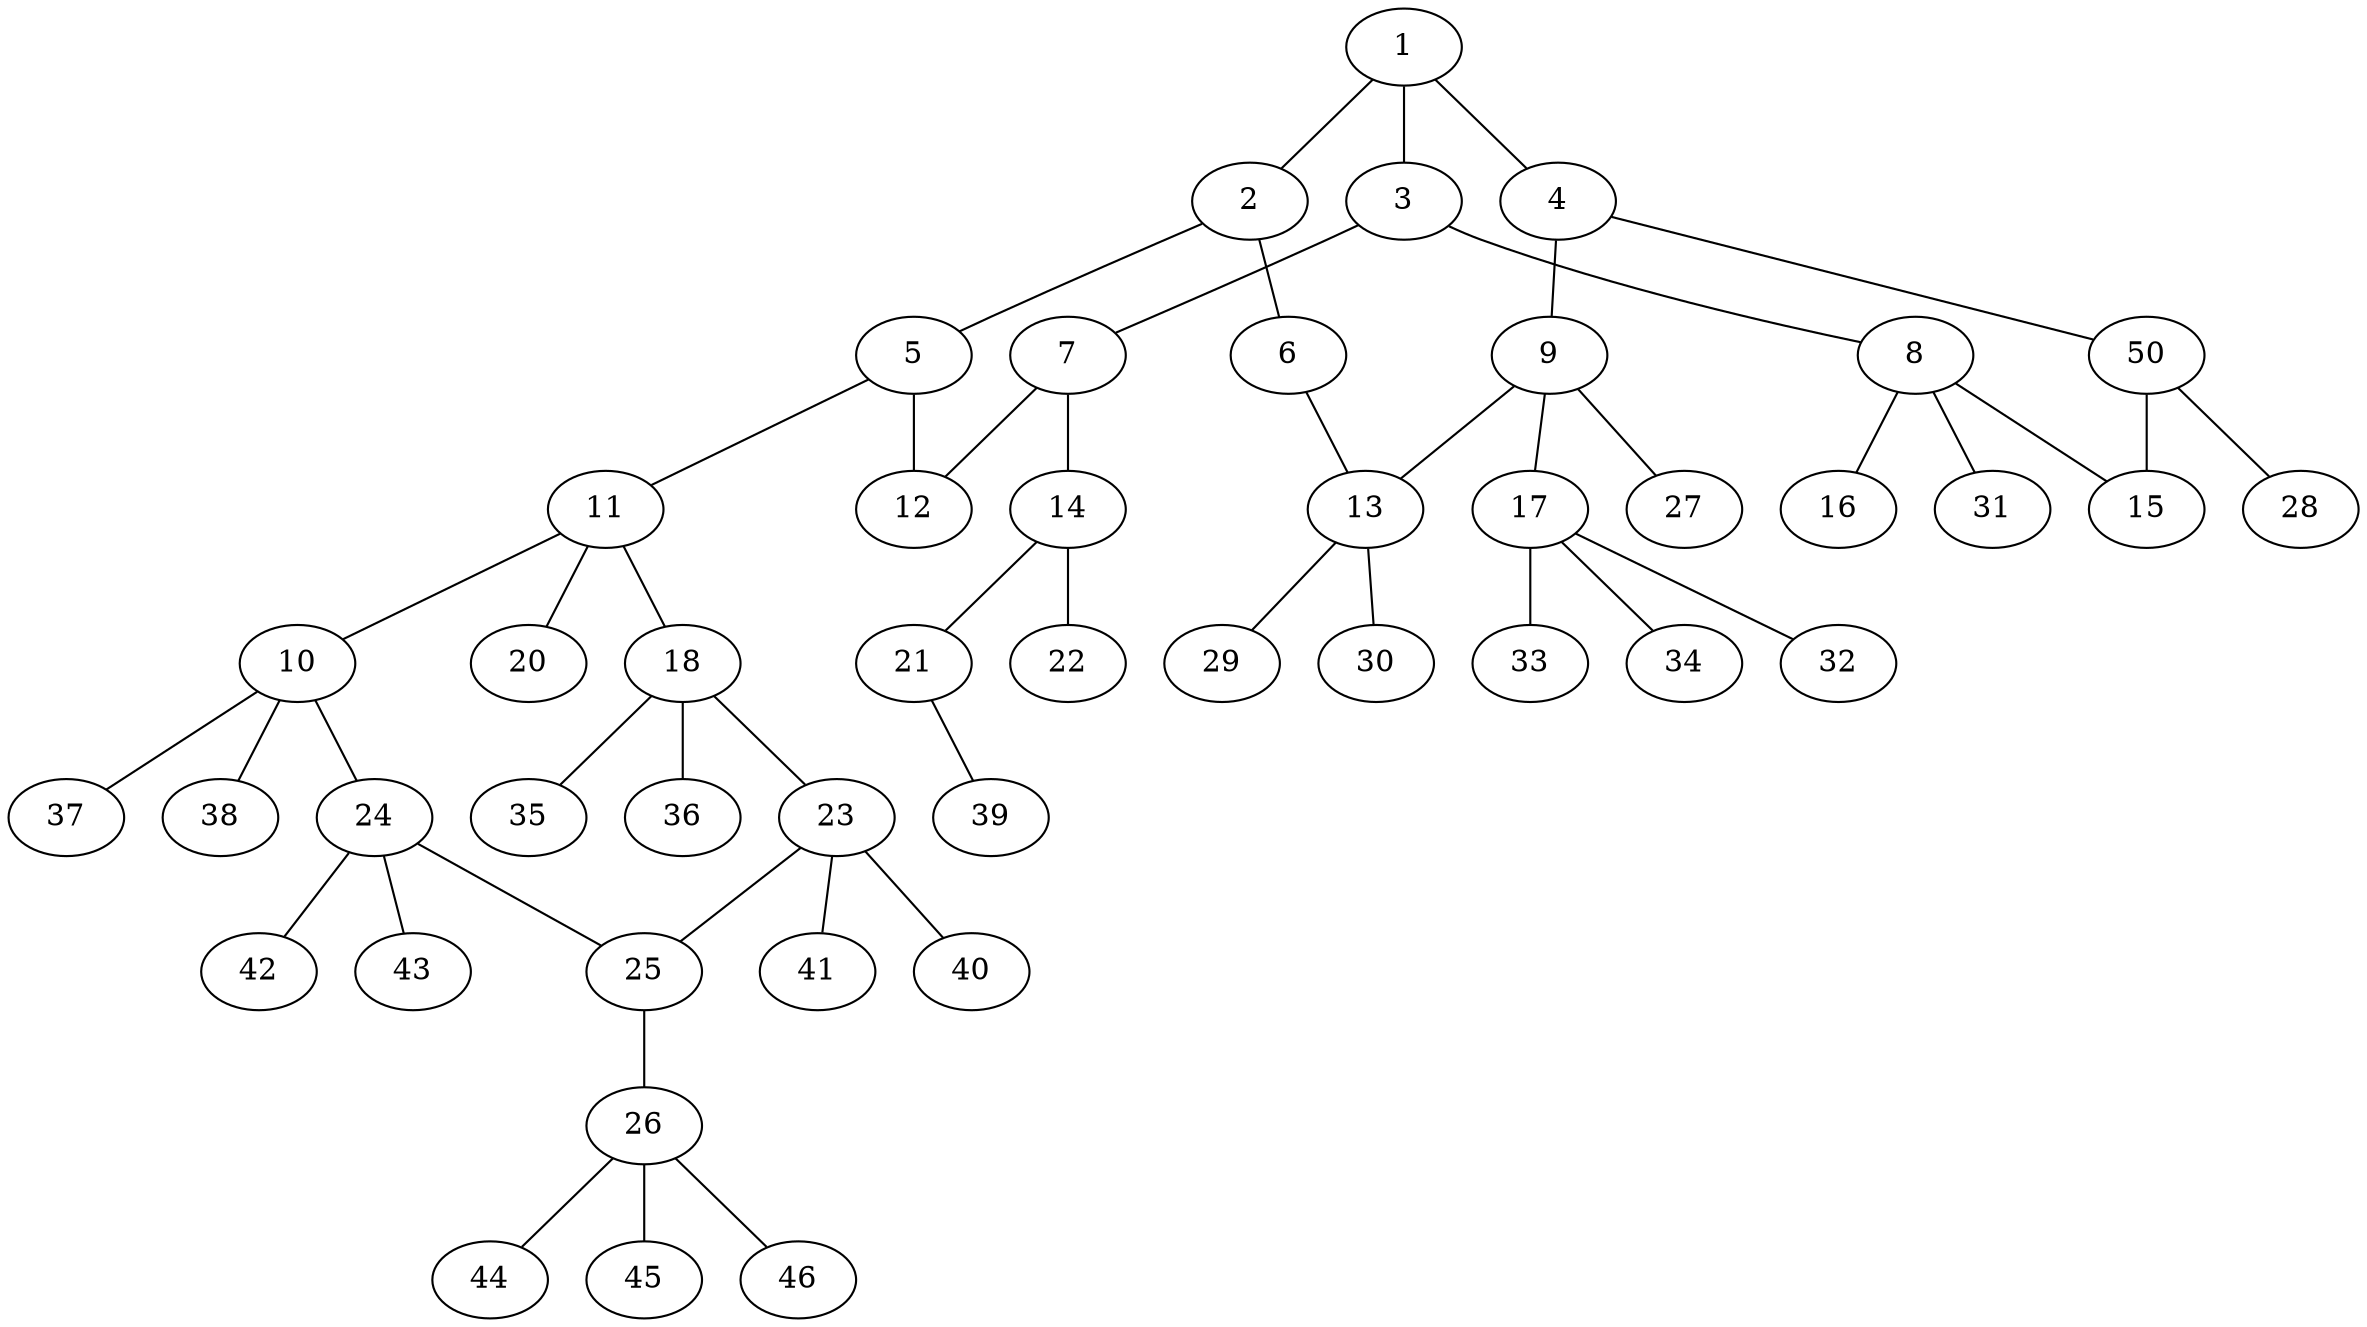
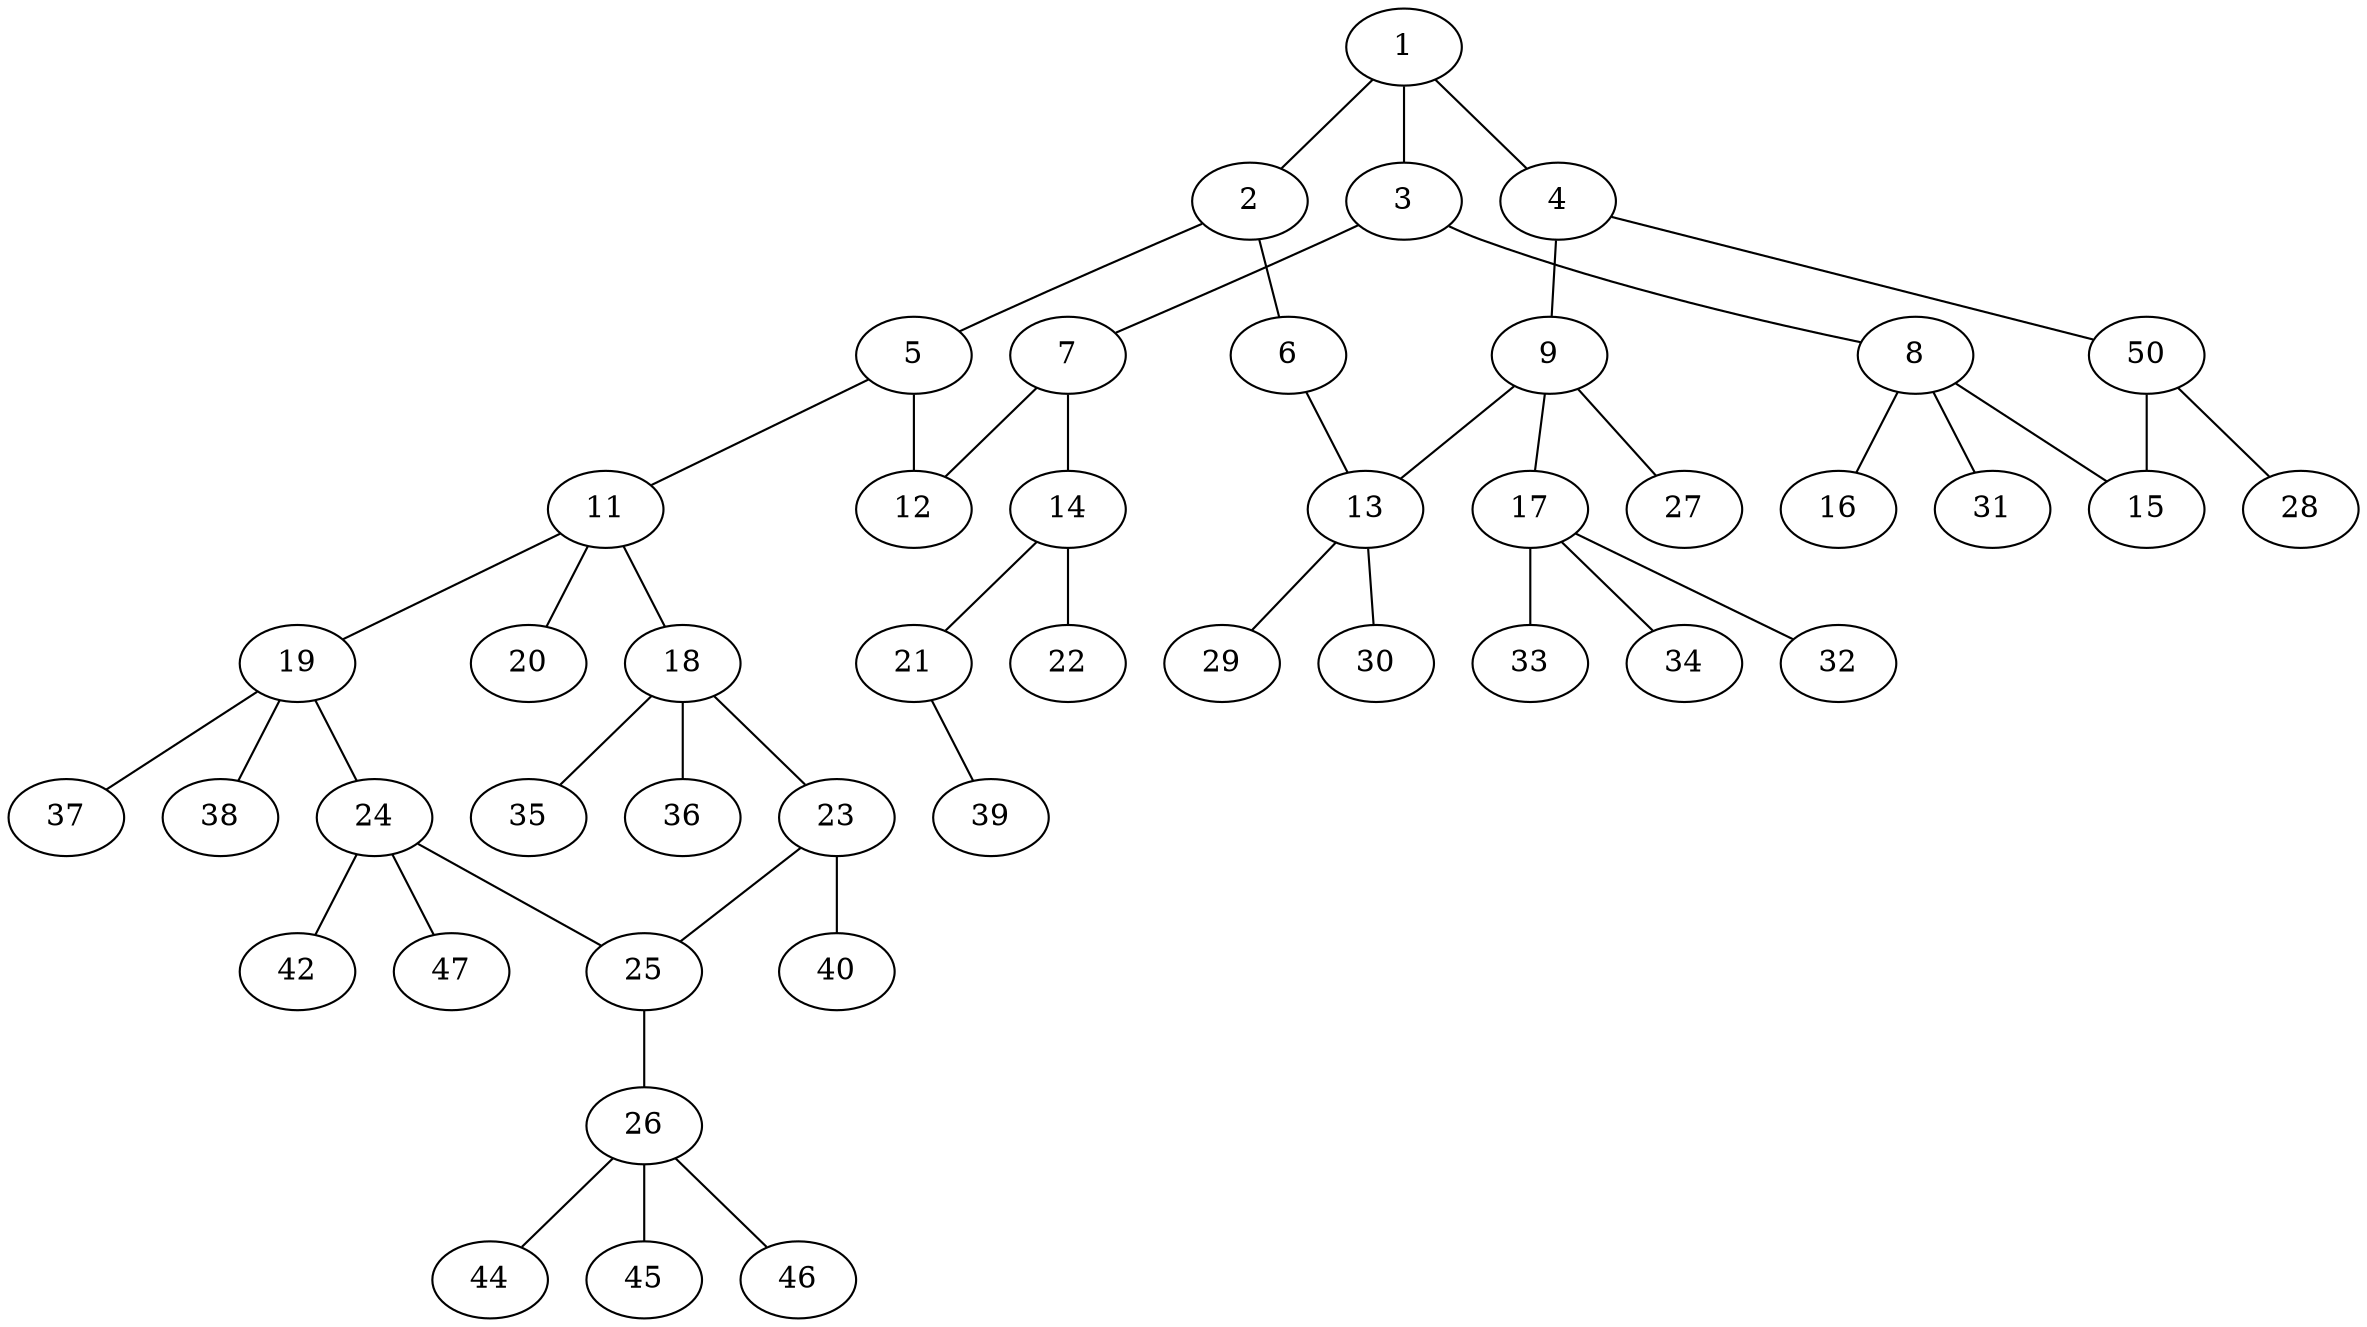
node "10": label "10" -> "19"
node "43": label "43" -> "47"
node "41": removed
